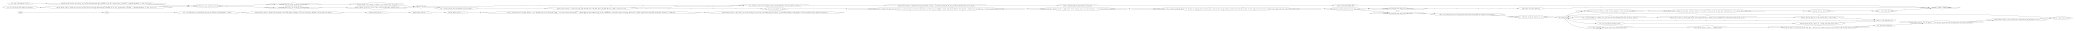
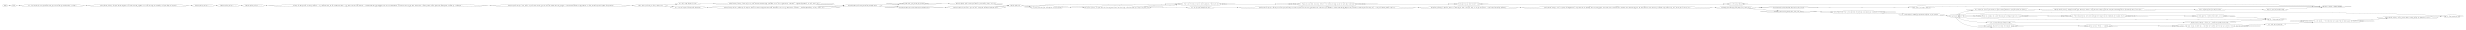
node "Logic: They're too poor to have a phone line.": added
